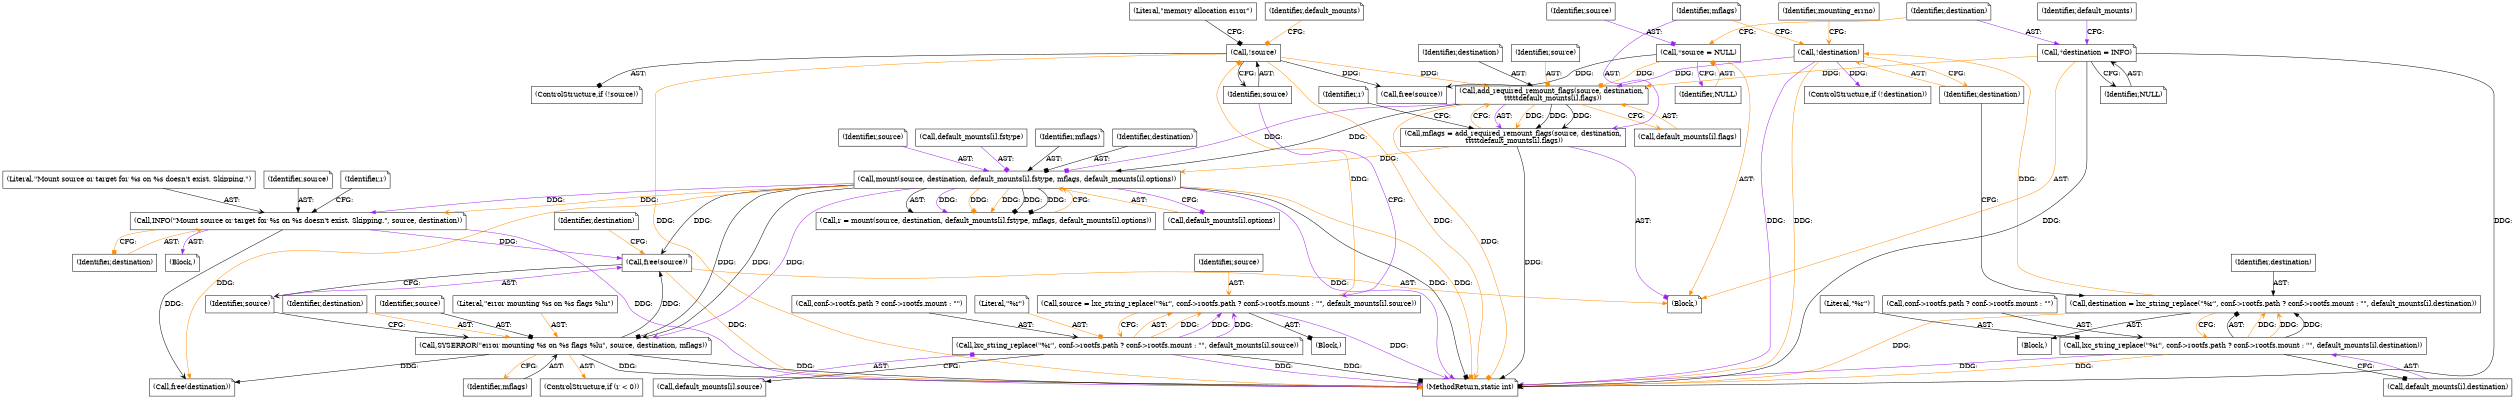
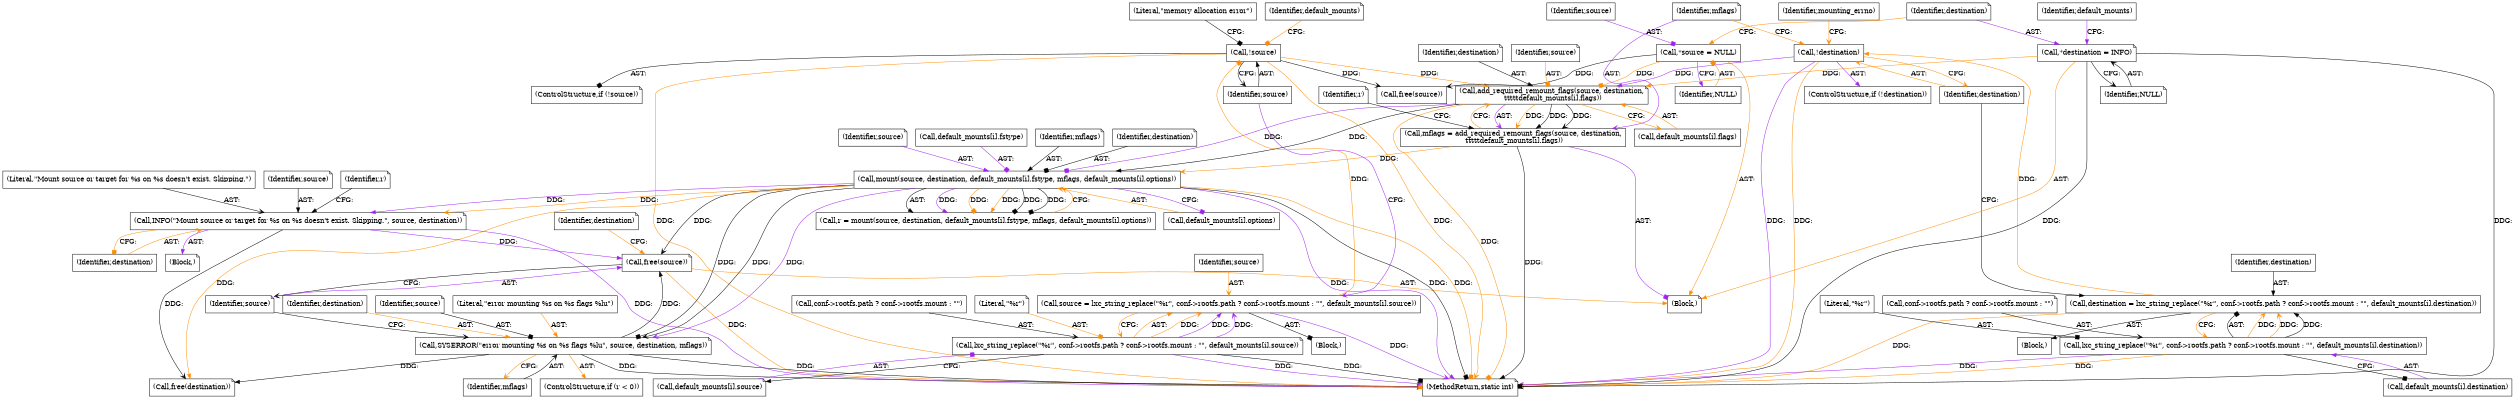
edge "(Call,!destination)" -> "(ControlStructure,if (!destination))": label "DDG: " -> "AST: "
